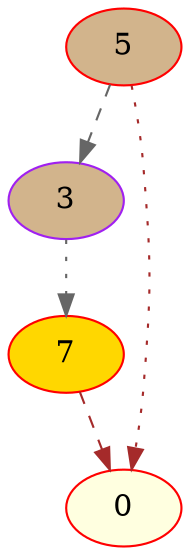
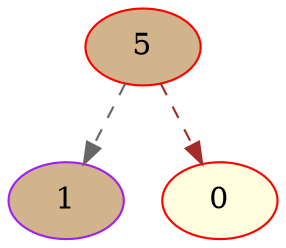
node "3": label "3" -> "1"
edge "5" -> "0": style dotted -> dashed
node "7": removed
